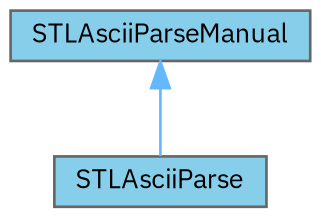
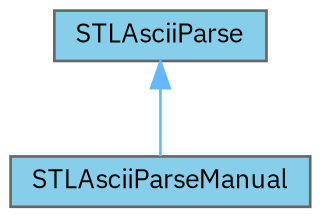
edge "STLAsciiParse" -> "STLAsciiParseManual": reversed
